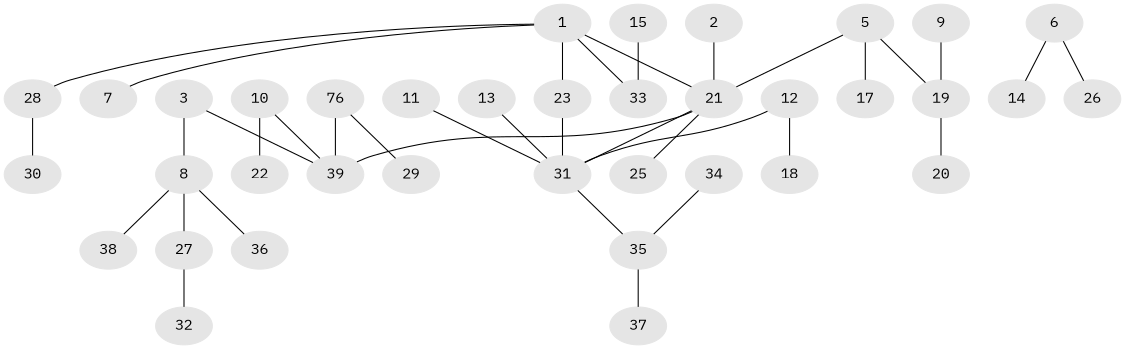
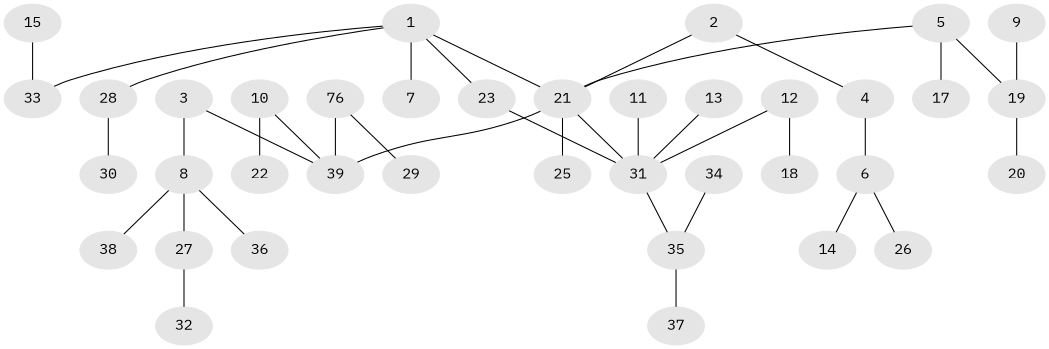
node "4": added
